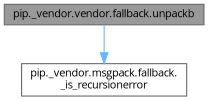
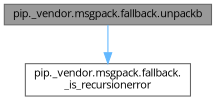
node "pip._vendor.vendor.fallback.unpackb": label "pip._vendor.vendor.fallback.unpackb" -> "pip._vendor.msgpack.fallback.unpackb"
